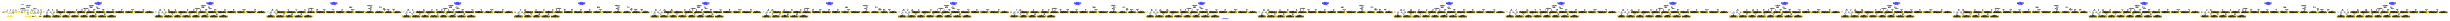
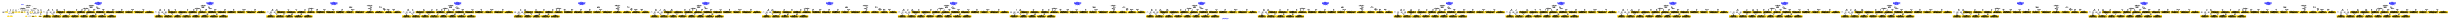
node "sitterBirthDate": fillcolor gold -> lightgray
